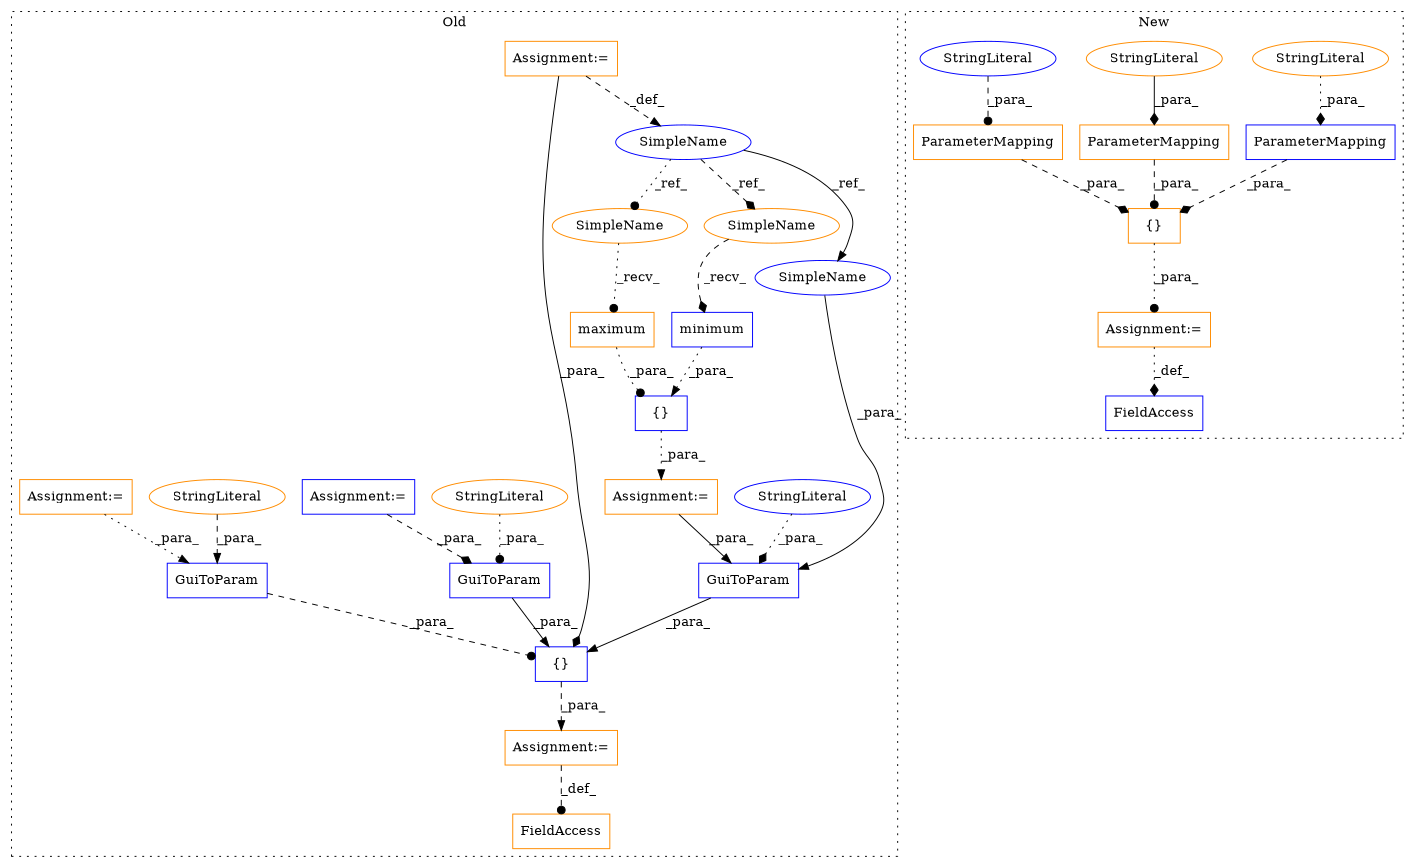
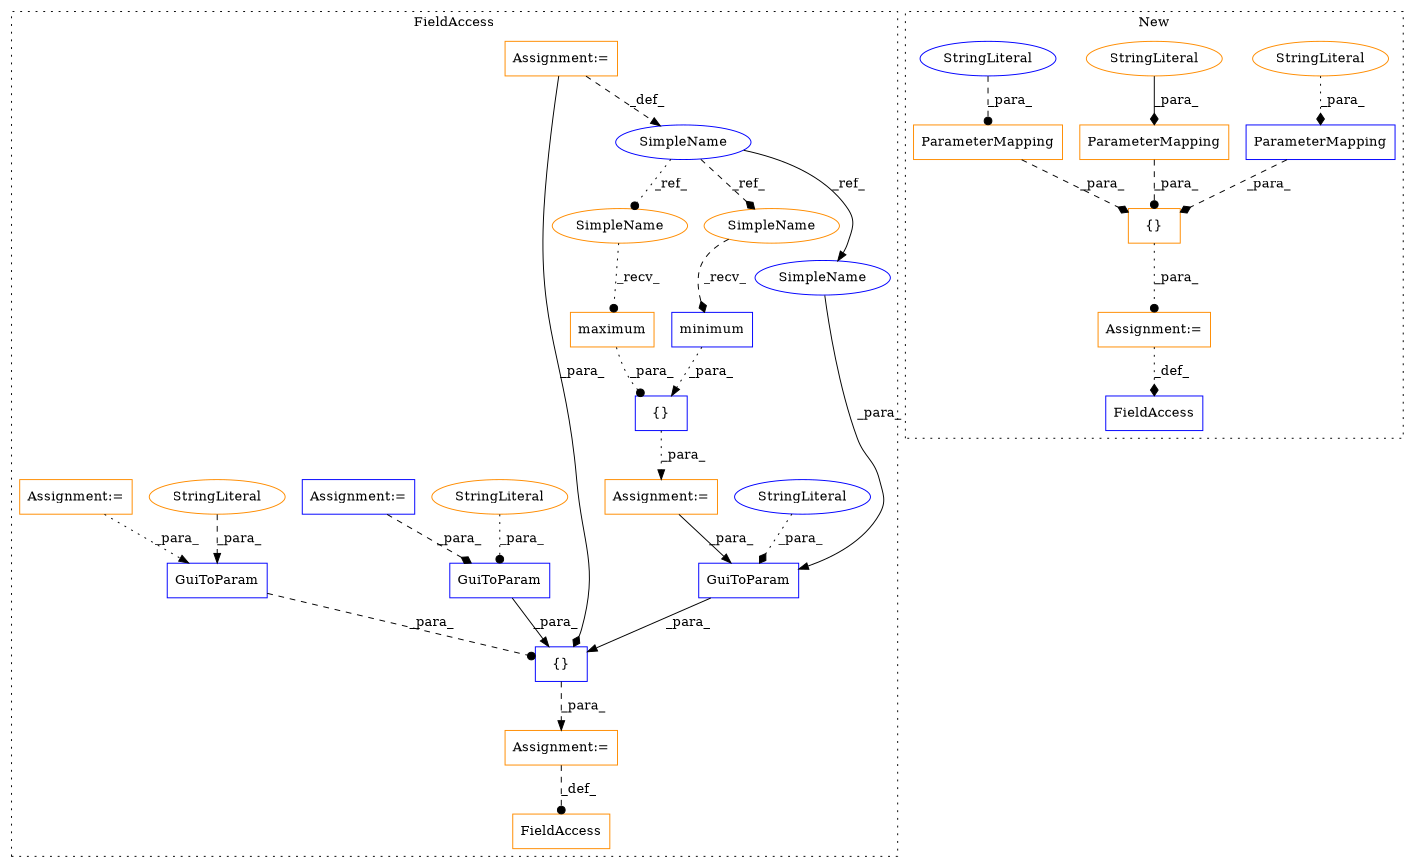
cluster "Old": label "Old" -> "FieldAccess"
